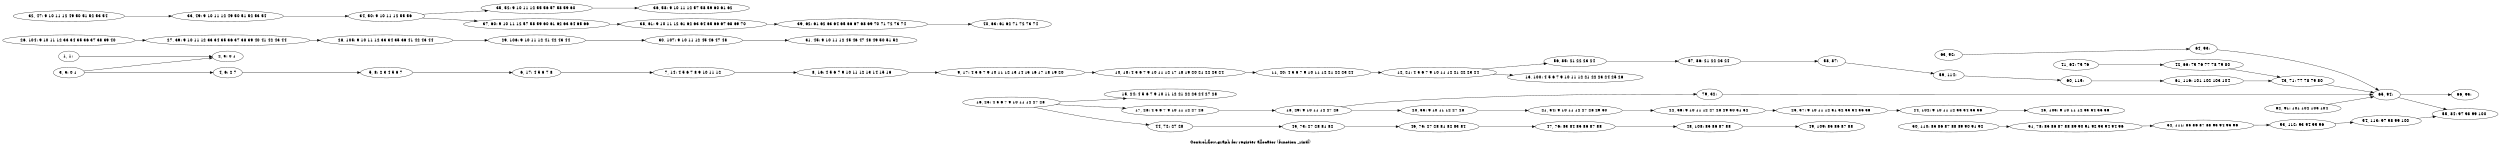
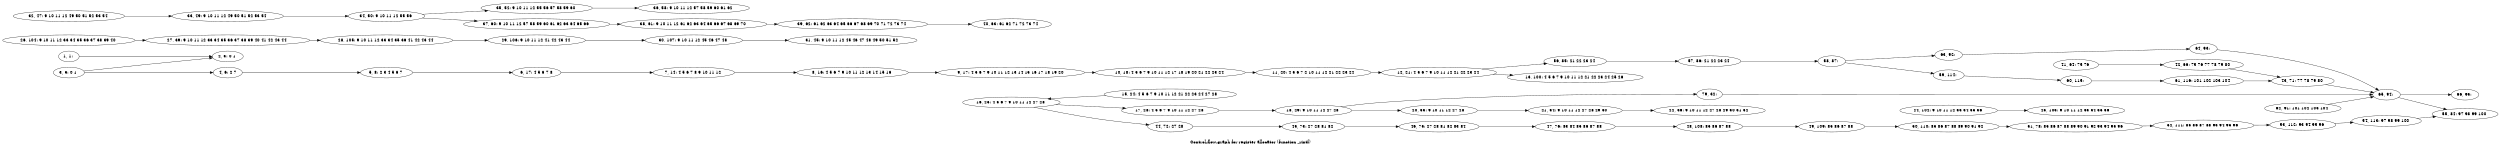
edge "58, 87:" -> "63, 92:": added
node "11, 20: 4 5 6 7 9 10 11 12 21 22 23 24": label "11, 20: 4 5 6 7 9 10 11 12 21 22 23 24" -> "11, 20: 4 5 6 7 2 10 11 12 21 22 23 24"
edge "16, 25: 4 5 6 7 9 10 11 12 27 28" -> "15, 24: 4 5 6 7 9 10 11 12 21 22 23 24 27 28": reversed
node "23, 37: 9 10 11 12 31 32 33 34 35 36": removed
edge "49, 109: 85 86 87 88" -> "50, 110: 85 86 87 88 89 90 91 92": added
node "51, 78: 85 86 87 88 89 90 91 92 93 94 94 96": label "51, 78: 85 86 87 88 89 90 91 92 93 94 94 96" -> "51, 78: 85 86 87 88 89 90 91 92 93 94 95 96"
